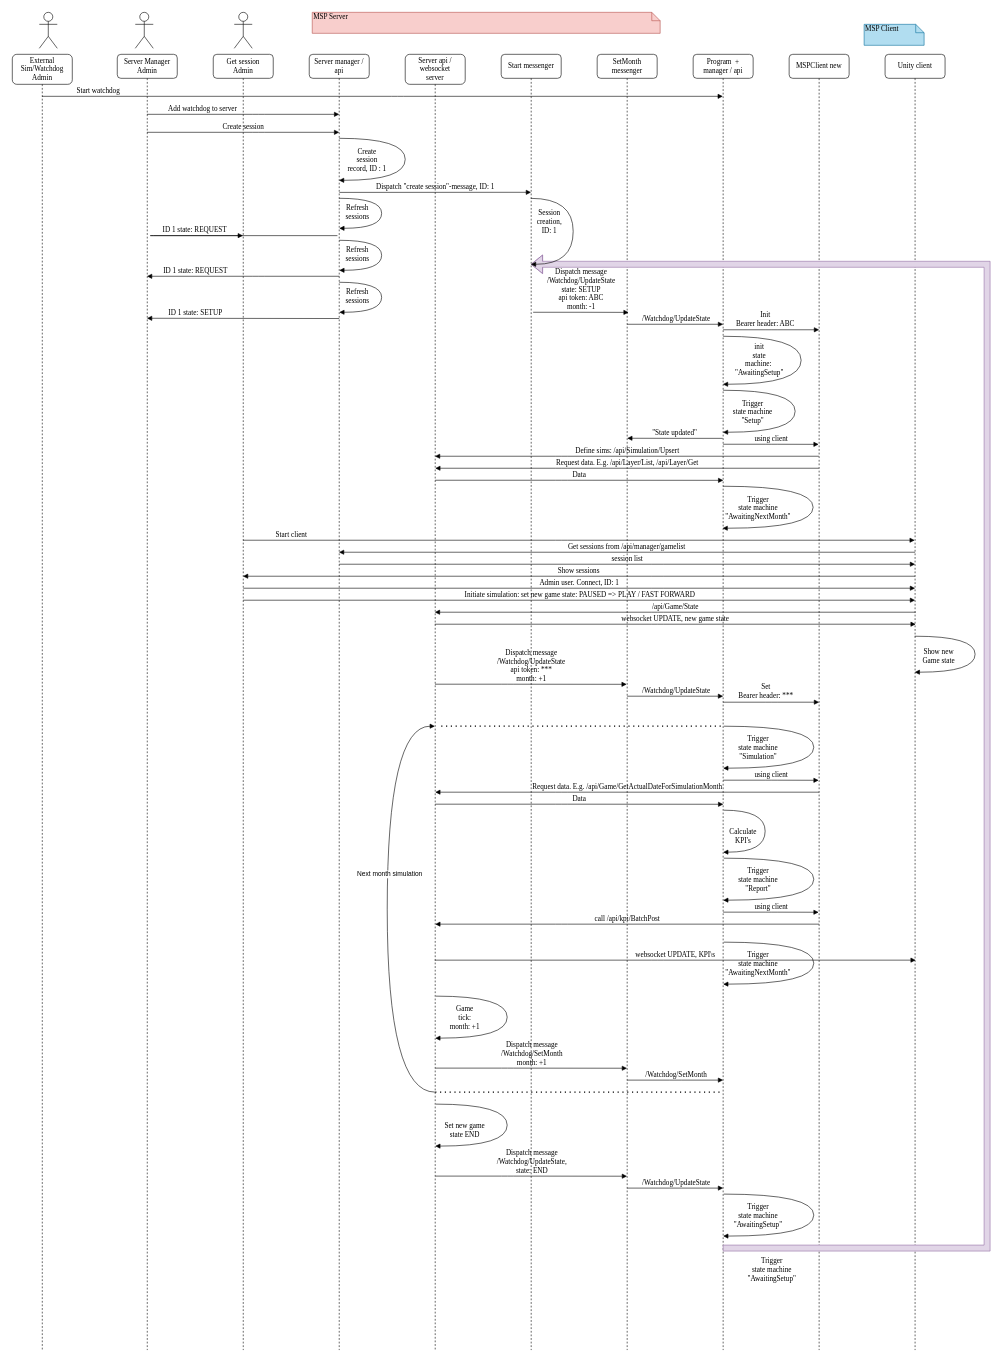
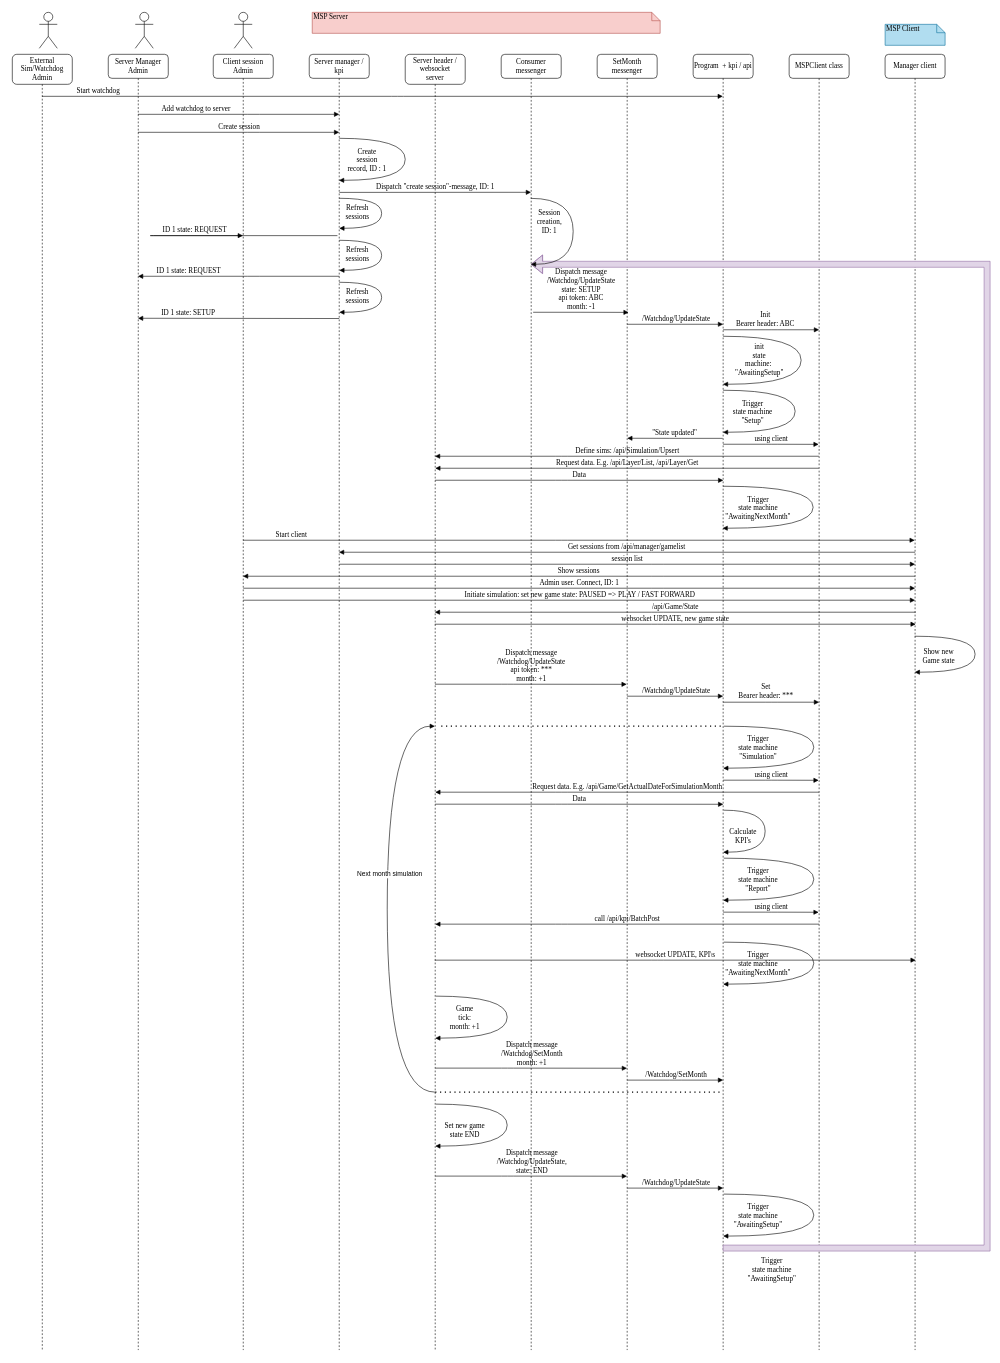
node "MSP Client": moved (894, 35) -> (915, 35)
node "Get session Admin": label "Get session Admin" -> "Client session Admin"
node "Server manager / api": label "Server manager / api" -> "Server manager / kpi"
node "Start messenger": label "Start messenger" -> "Consumer messenger"
node "Program + manager / api": label "Program + manager / api" -> "Program + kpi / api"
node "MSPClient new": label "MSPClient new" -> "MSPClient class"
node "Unity client": label "Unity client" -> "Manager client"
node "Server api / websocket server": label "Server api / websocket server" -> "Server header / websocket server"
node "Server Manager Admin": moved (147, 702) -> (138, 702)
